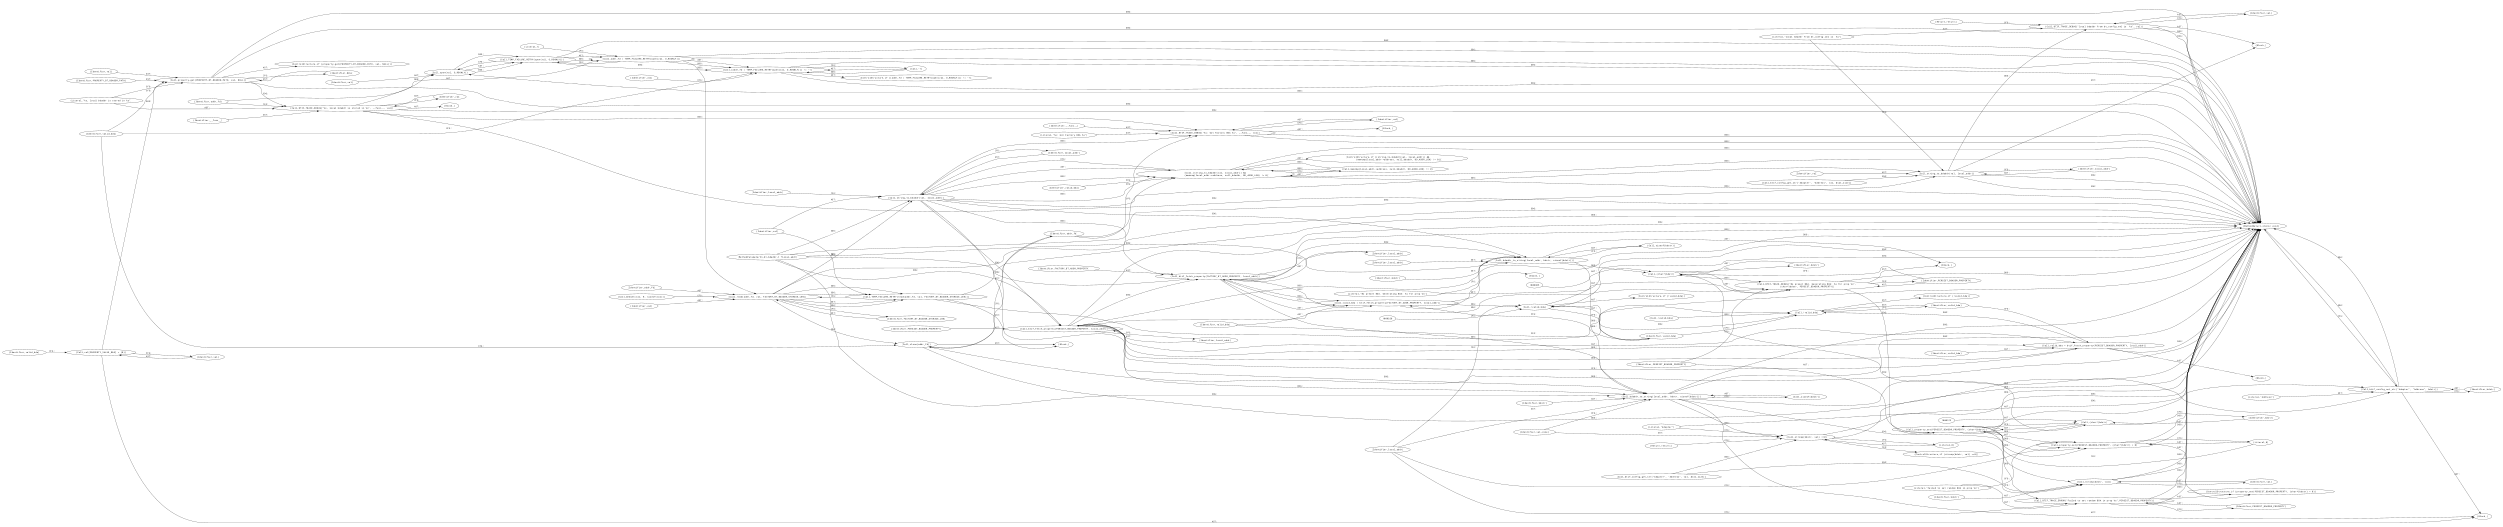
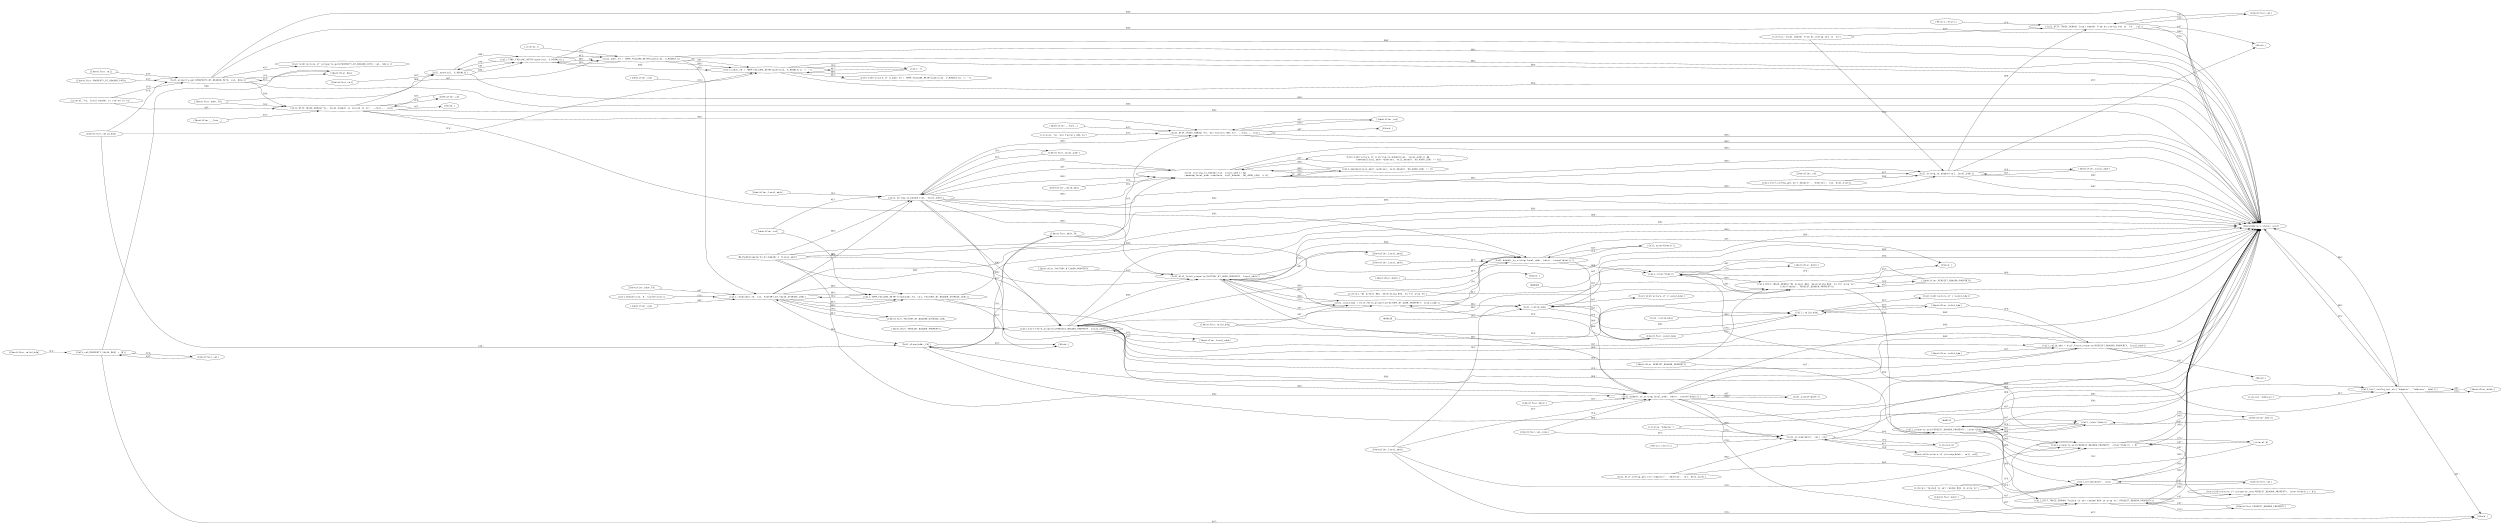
edge "(MethodReturn,static void)" -> "(Call,open(val, O_RDONLY))": reversed
edge "(Call,val[PROPERTY_VALUE_MAX] = {0})" -> "(Call,property_get(PROPERTY_BT_BDADDR_PATH, val, NULL))": now "(Call,val[PROPERTY_VALUE_MAX] = {0})" -> "(Identifier,NULL)"
node "(Call,read(addr_fd, val, FACTORY_BT_BDADDR_STORAGE_LEN))": label "(Call,read(addr_fd, val, FACTORY_BT_BDADDR_STORAGE_LEN))" -> "(Call,read(addr_fd, val, FACTORY_BT_VALUE_STORAGE_LEN))"
